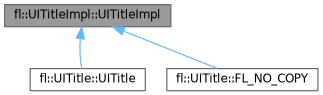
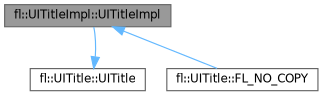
edge "fl::UITitle::UITitle" -> "fl::UITitleImpl::UITitleImpl": reversed
